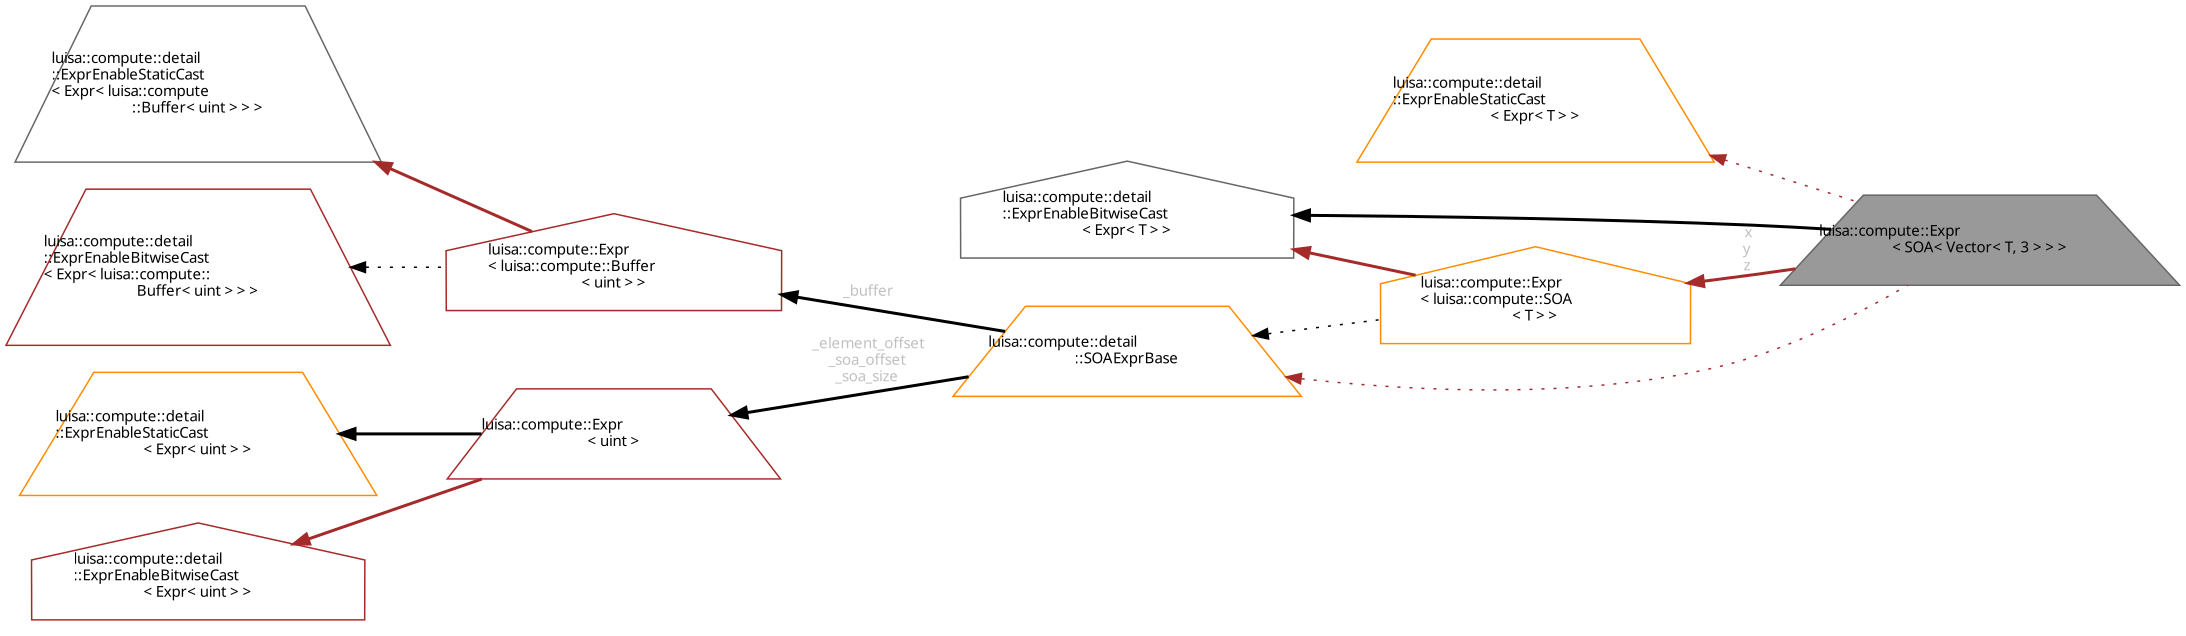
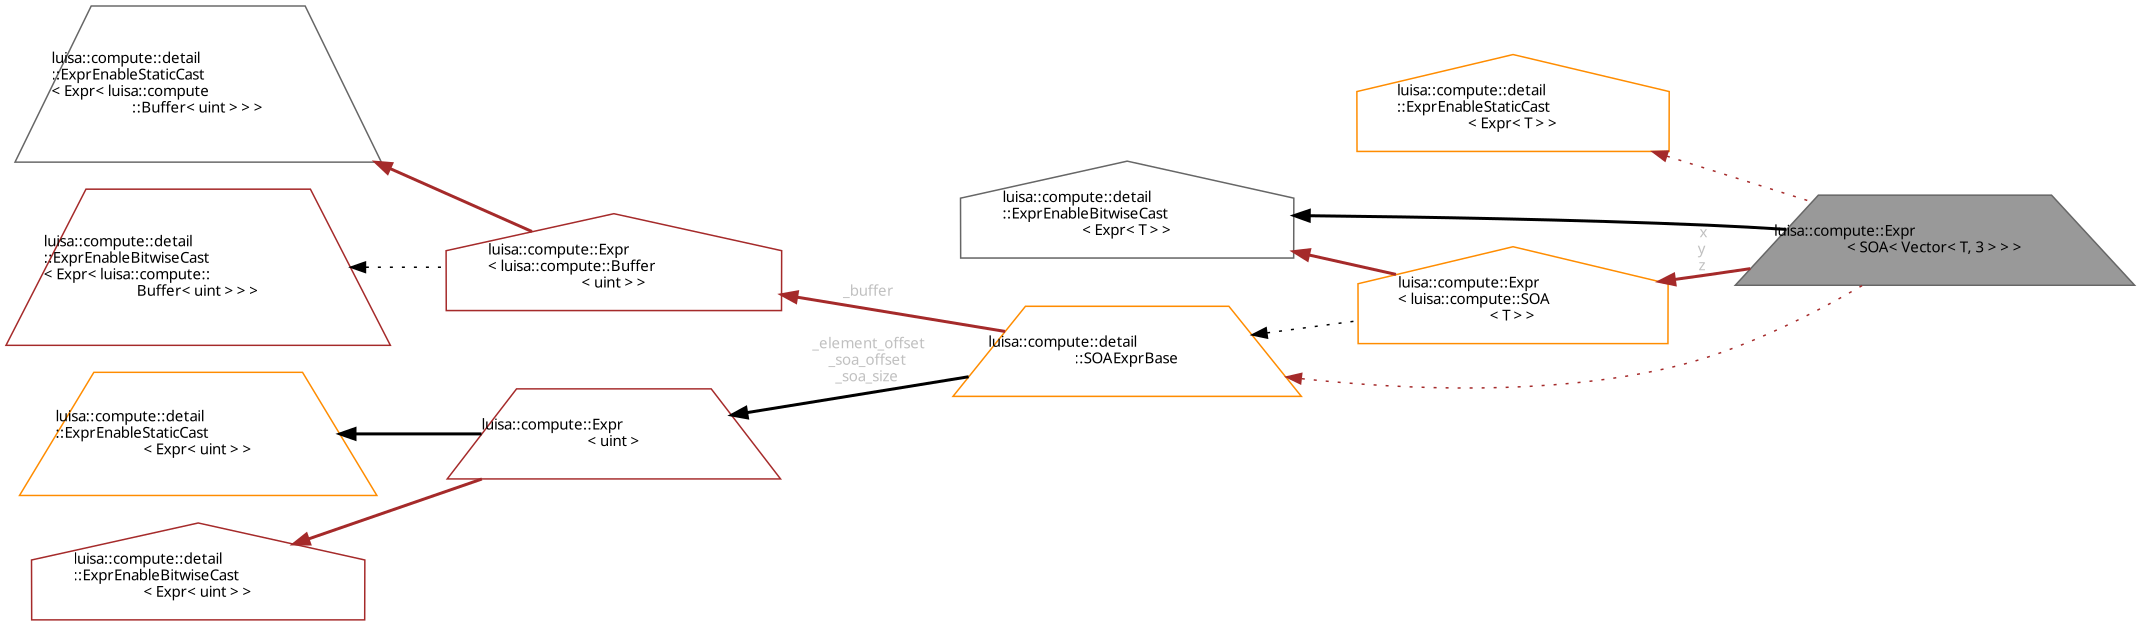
node "luisa::compute::detail ::ExprEnableStaticCast < Expr< T > >": shape trapezium -> house
edge "luisa::compute::detail ::SOAExprBase" -> "luisa::compute::Expr < luisa::compute::Buffer < uint > >": color black -> brown
